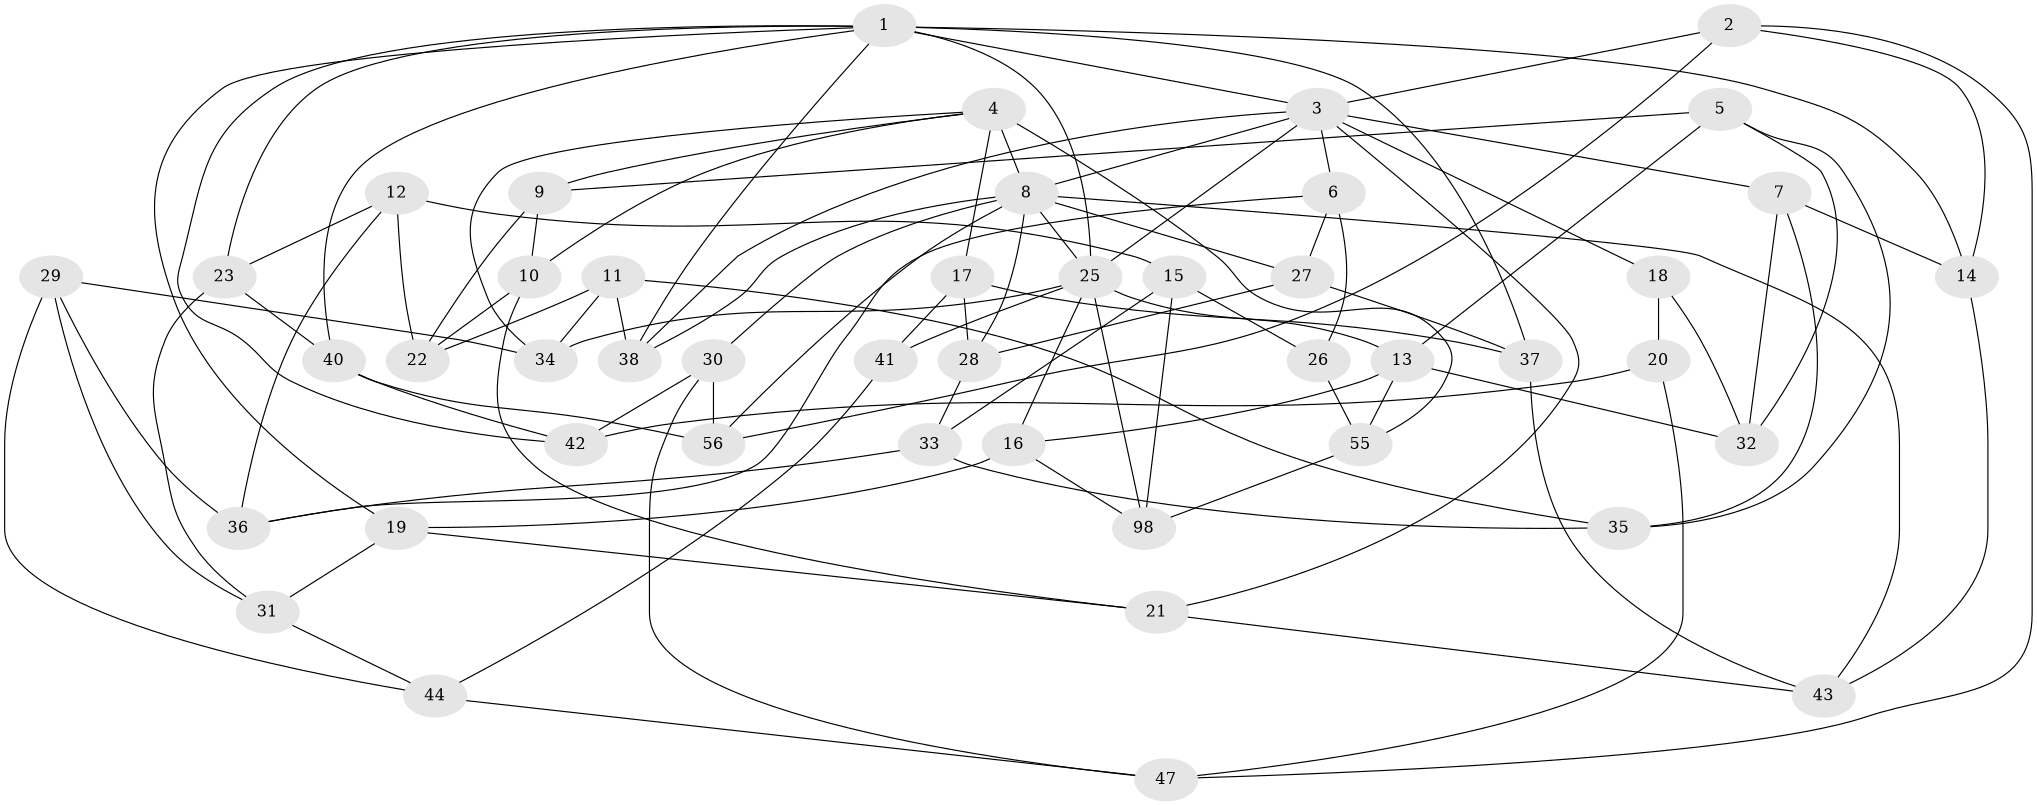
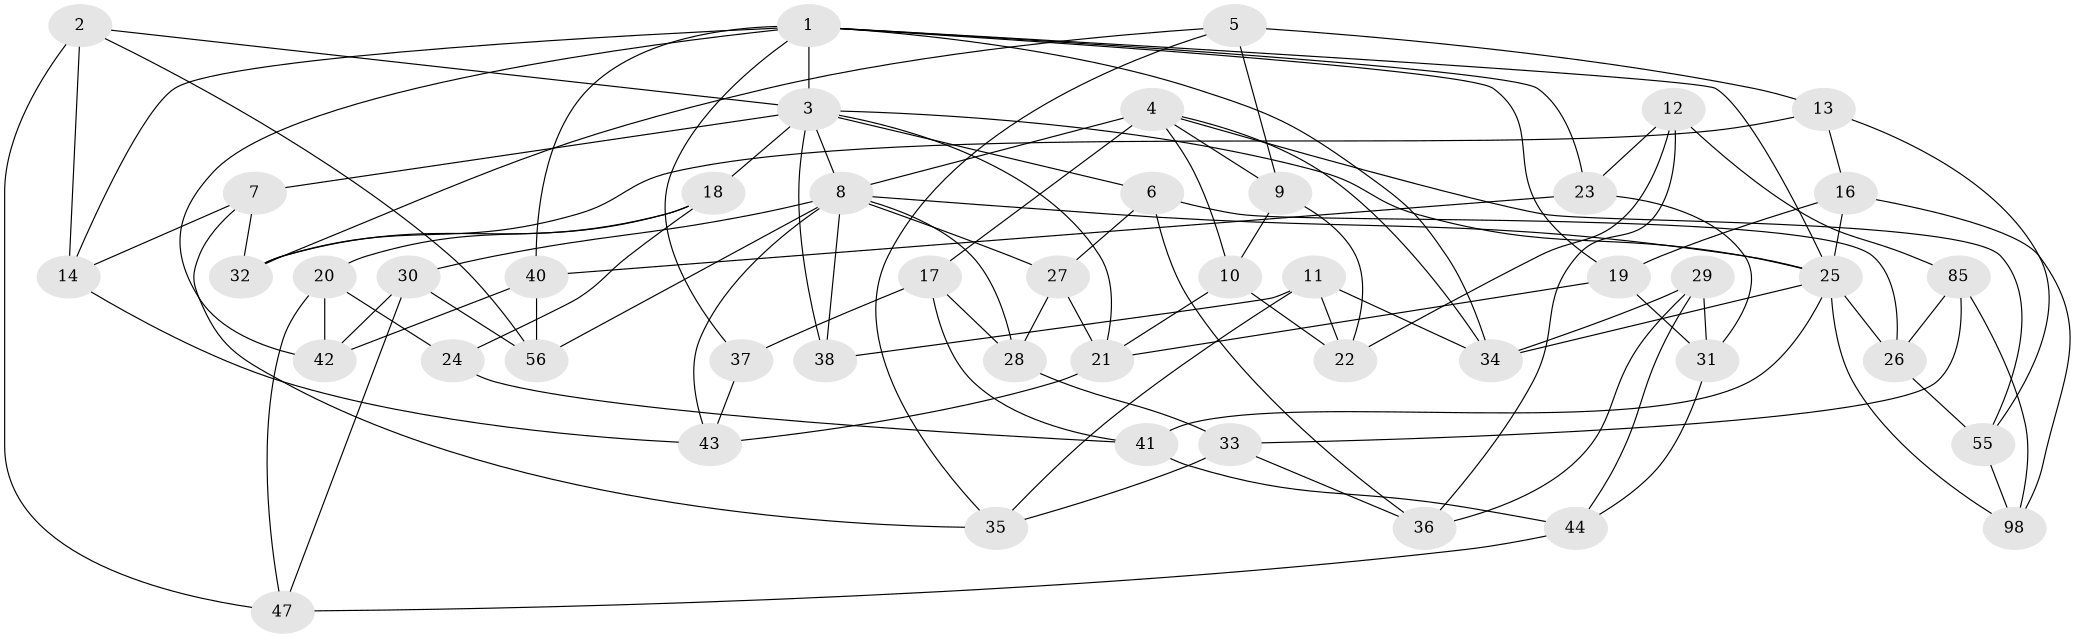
edge "1" -- "38": now "1" -- "34"
node "15": label "15" -> "85"
edge "25" -- "13": now "25" -- "26"
edge "27" -- "37": now "27" -- "21"
node "24": added
